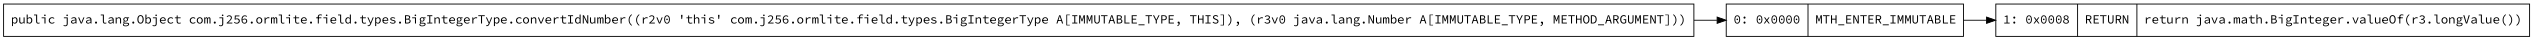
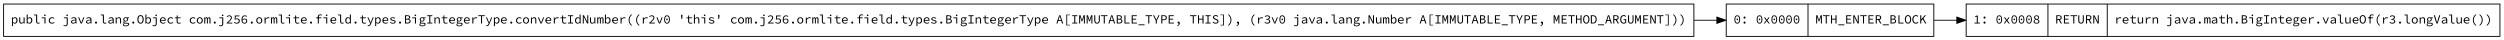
node "0: 0x0000": text "MTH_ENTER_IMMUTABLE" -> "MTH_ENTER_BLOCK"
